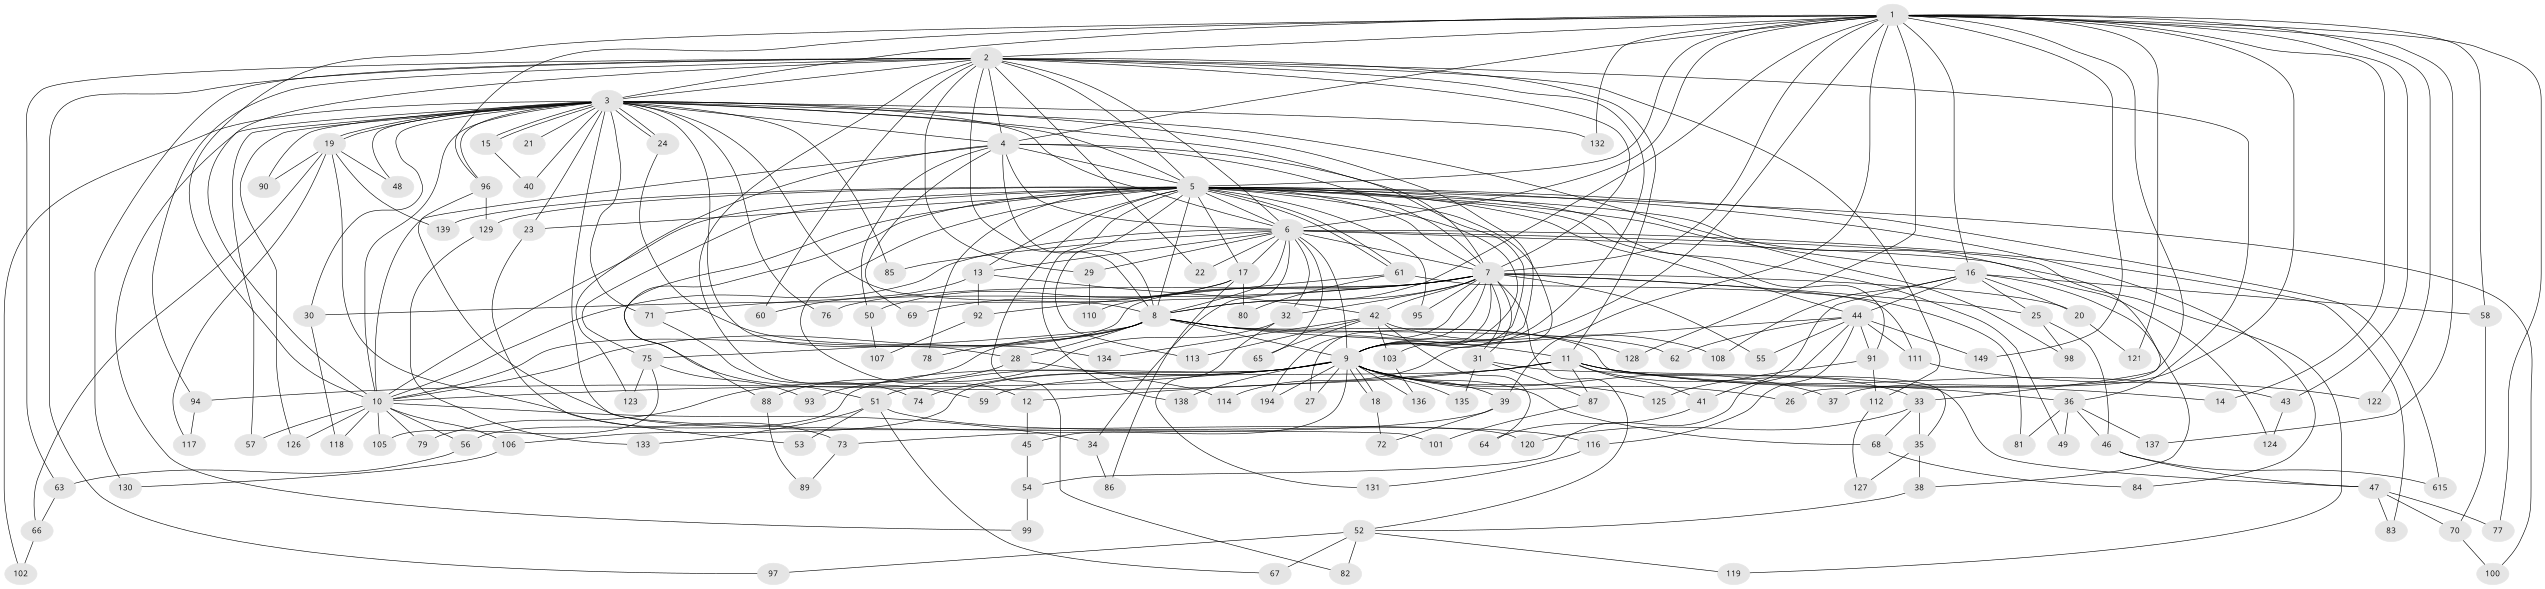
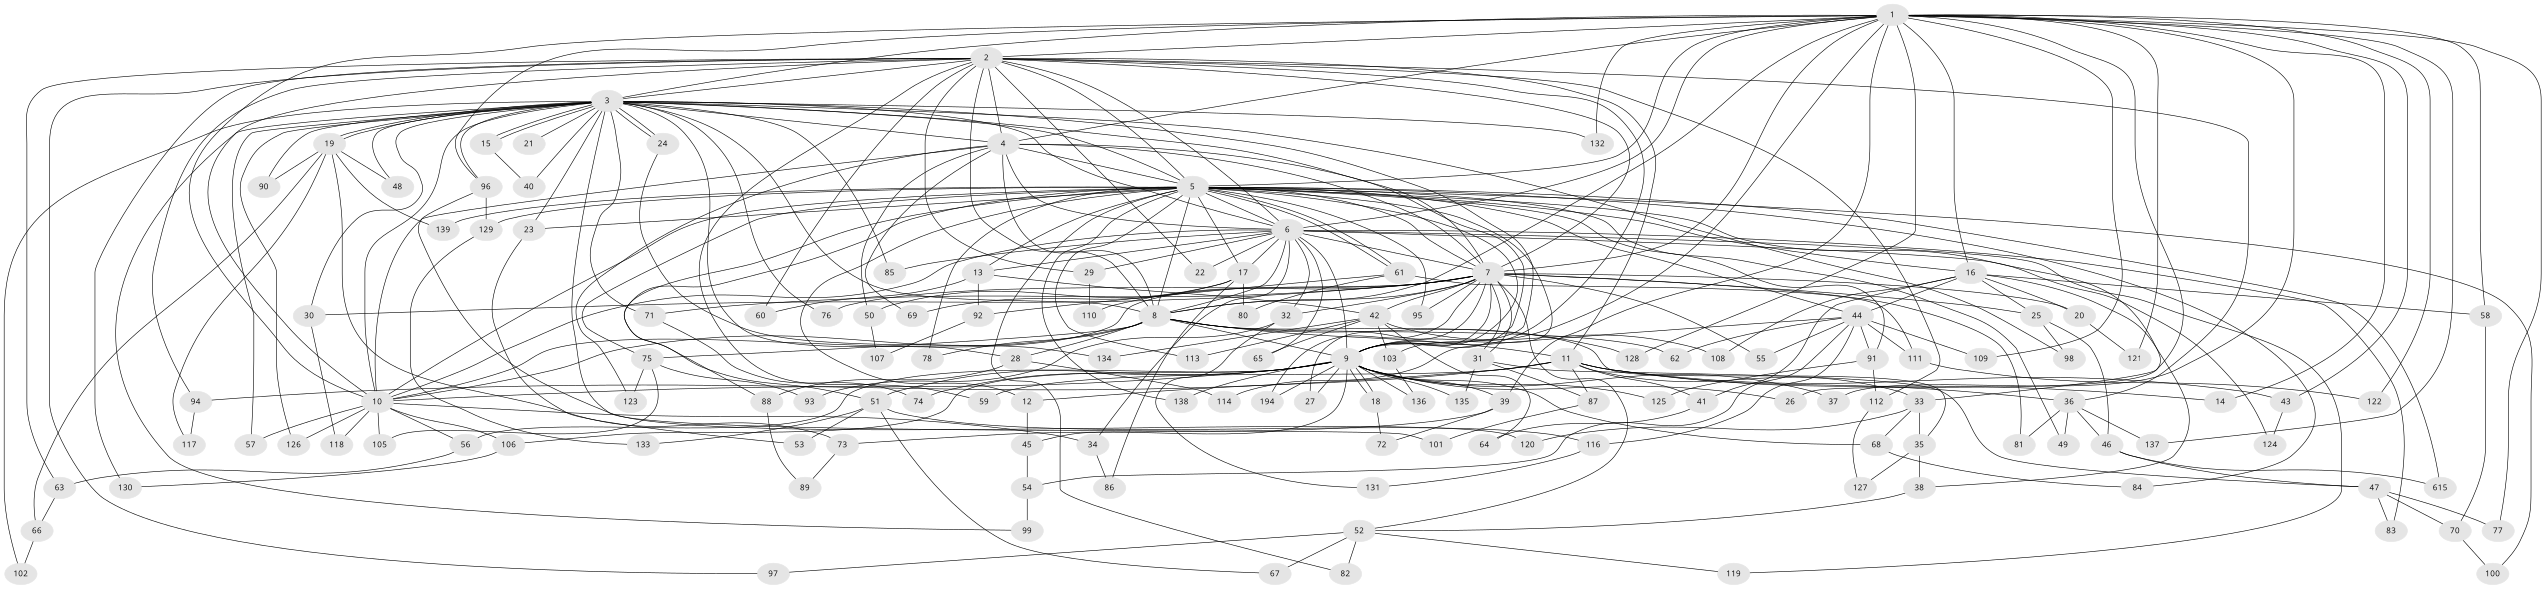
node "149": label "149" -> "109"
node "79": removed
